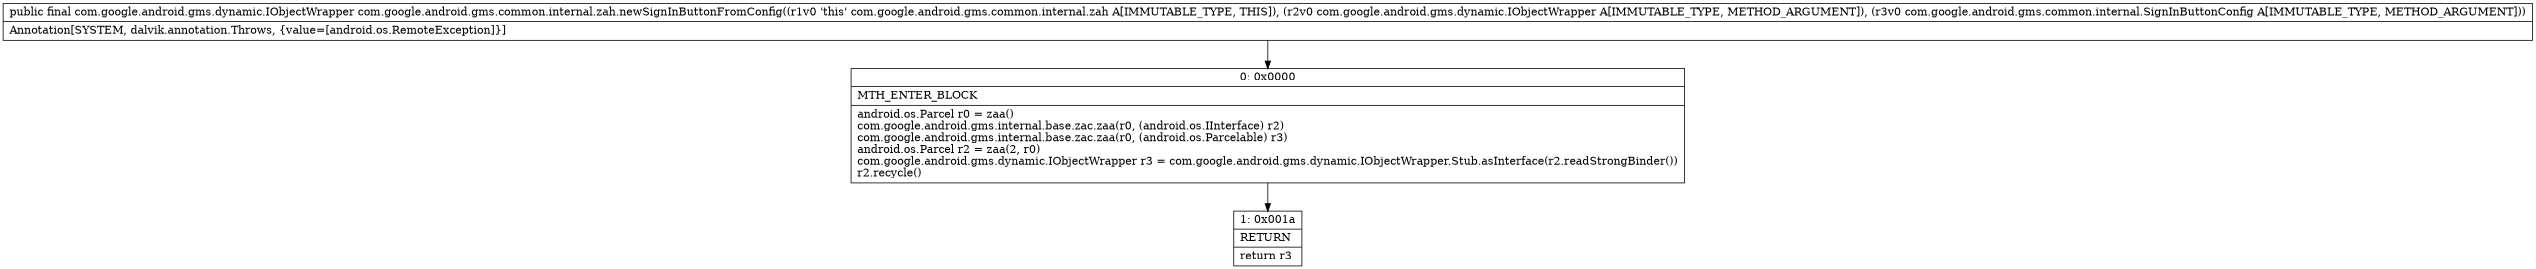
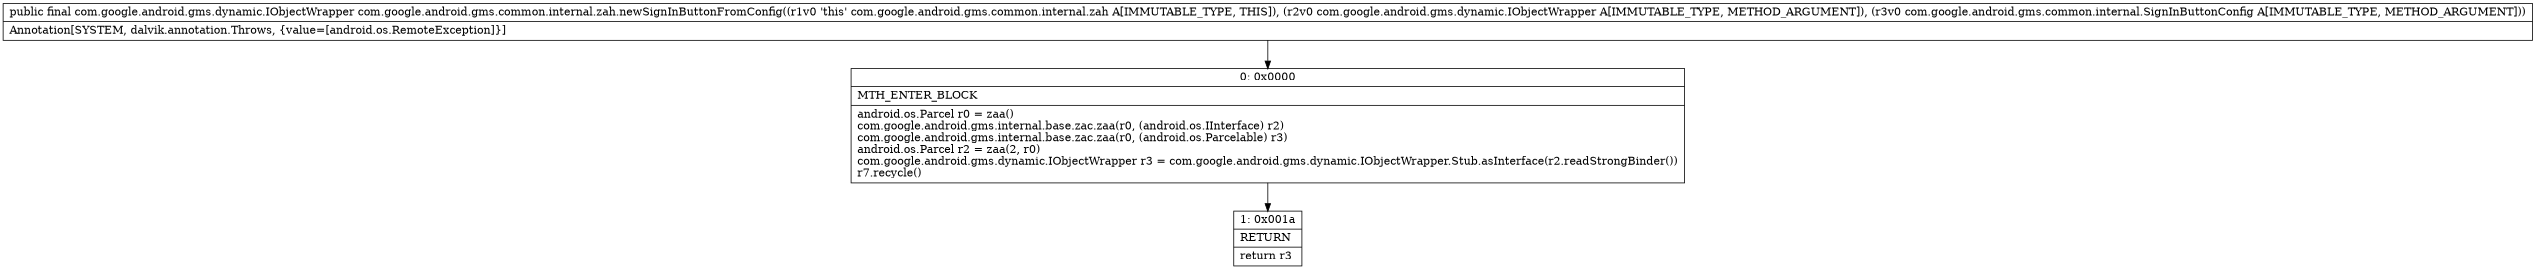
node "0: 0x0000": text "r2.recycle()" -> "r7.recycle()"
